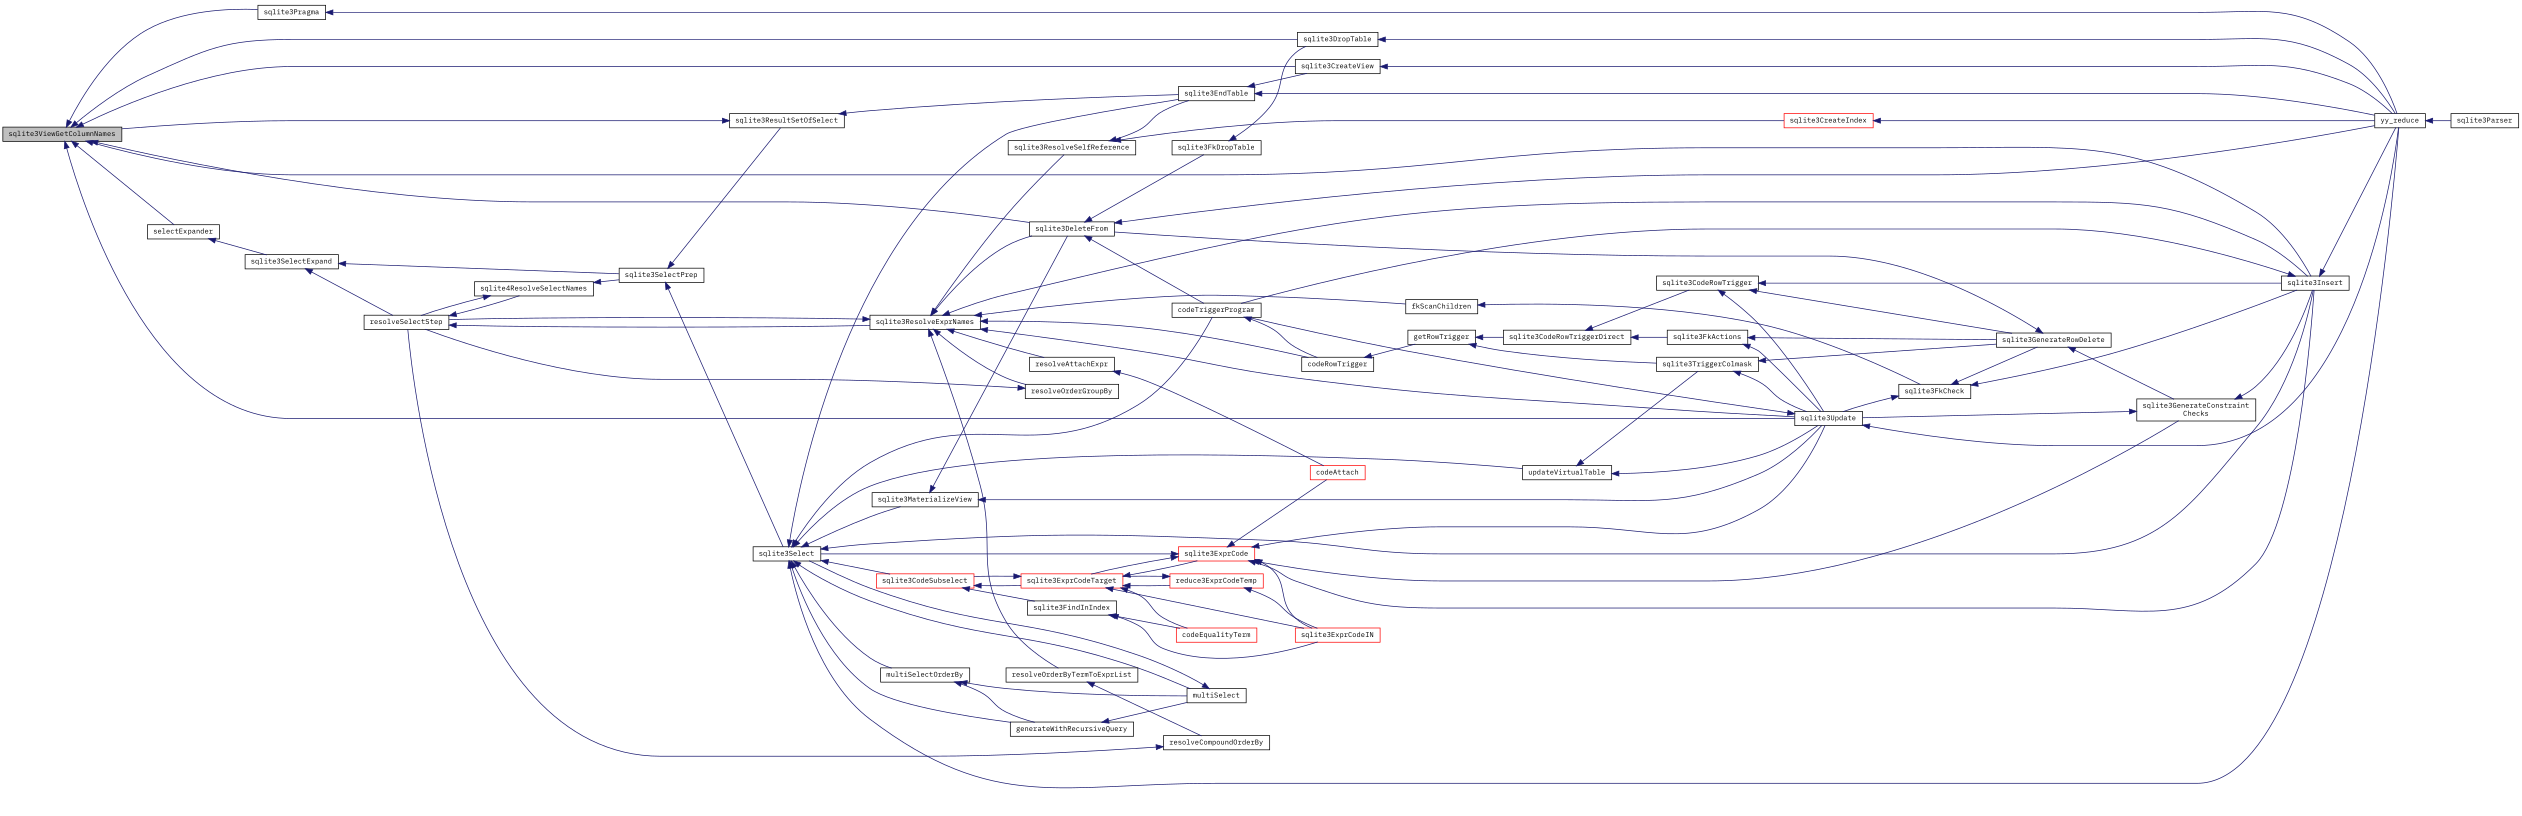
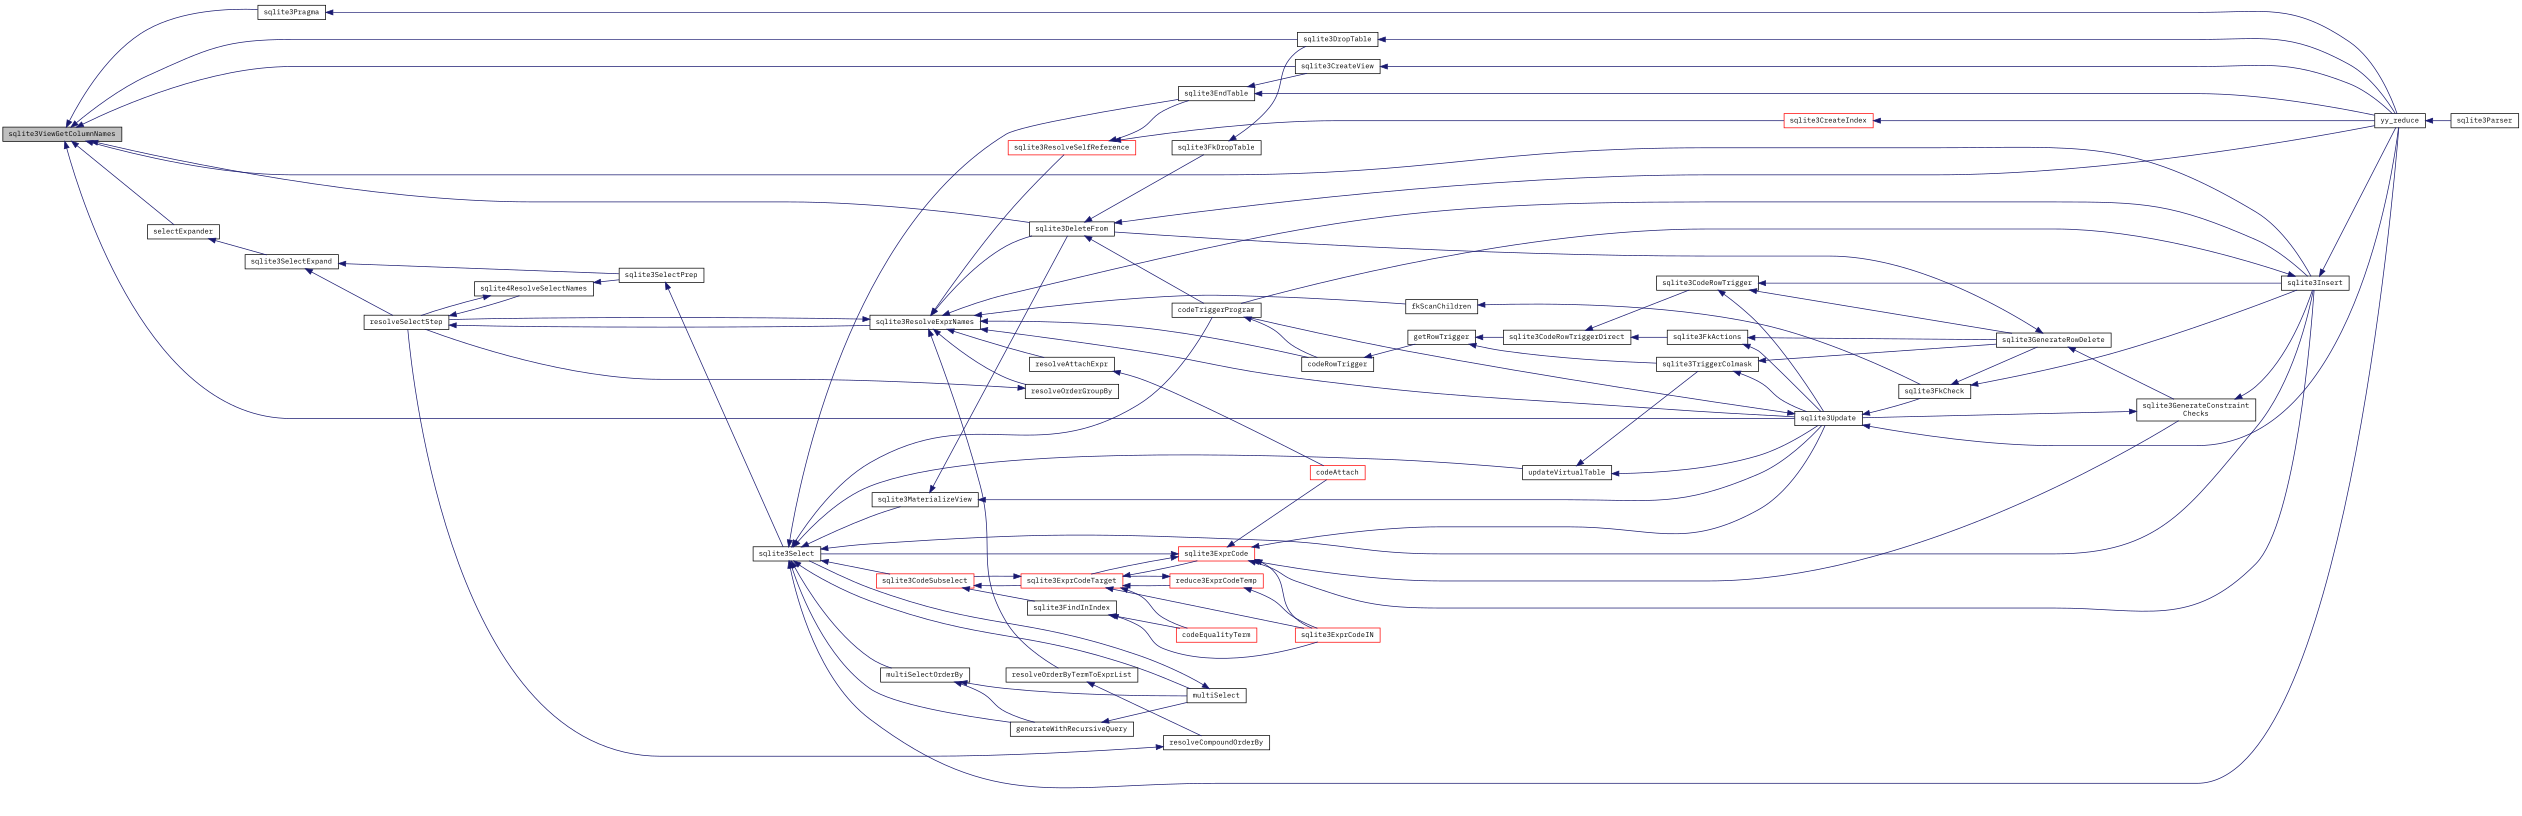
node "sqlite3ResultSetOfSelect": removed
node "sqlite3ResolveSelfReference": color black -> red
edge "sqlite3Update" -> "sqlite3FkCheck": reversed
